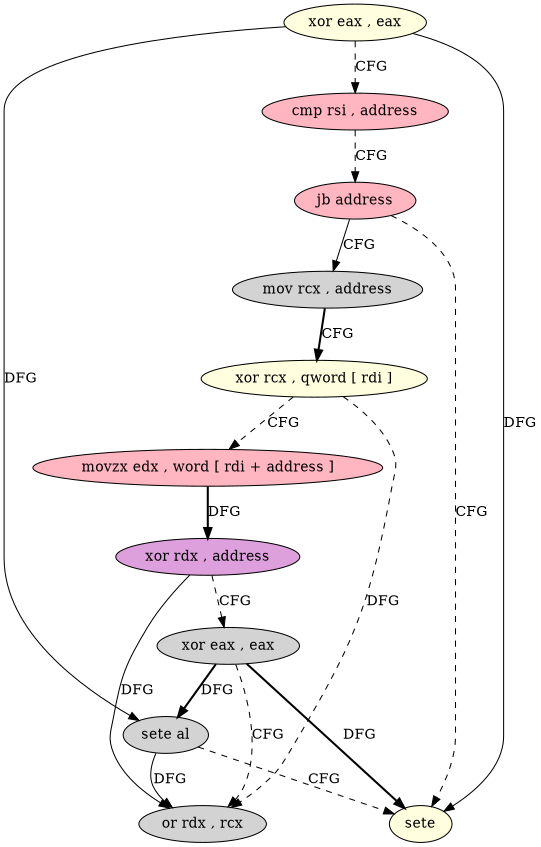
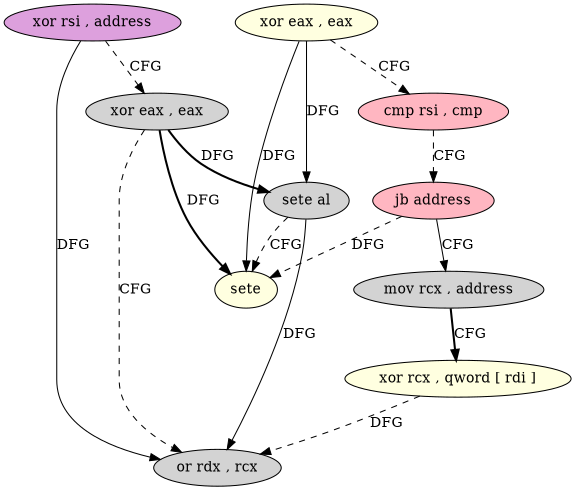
node "cmp rsi , address": label "cmp rsi , address" -> "cmp rsi , cmp"
node "movzx edx , word [ rdi + address ]": removed
edge "jb address" -> "sete": label "CFG" -> "DFG"
node "xor rdx , address": label "xor rdx , address" -> "xor rsi , address"
